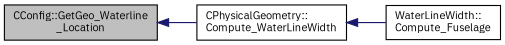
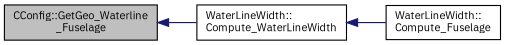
node "CConfig::GetGeo_Waterline _Location": label "CConfig::GetGeo_Waterline _Location" -> "CConfig::GetGeo_Waterline _Fuselage"
node "CPhysicalGeometry:: Compute_WaterLineWidth": label "CPhysicalGeometry:: Compute_WaterLineWidth" -> "WaterLineWidth:: Compute_WaterLineWidth"
